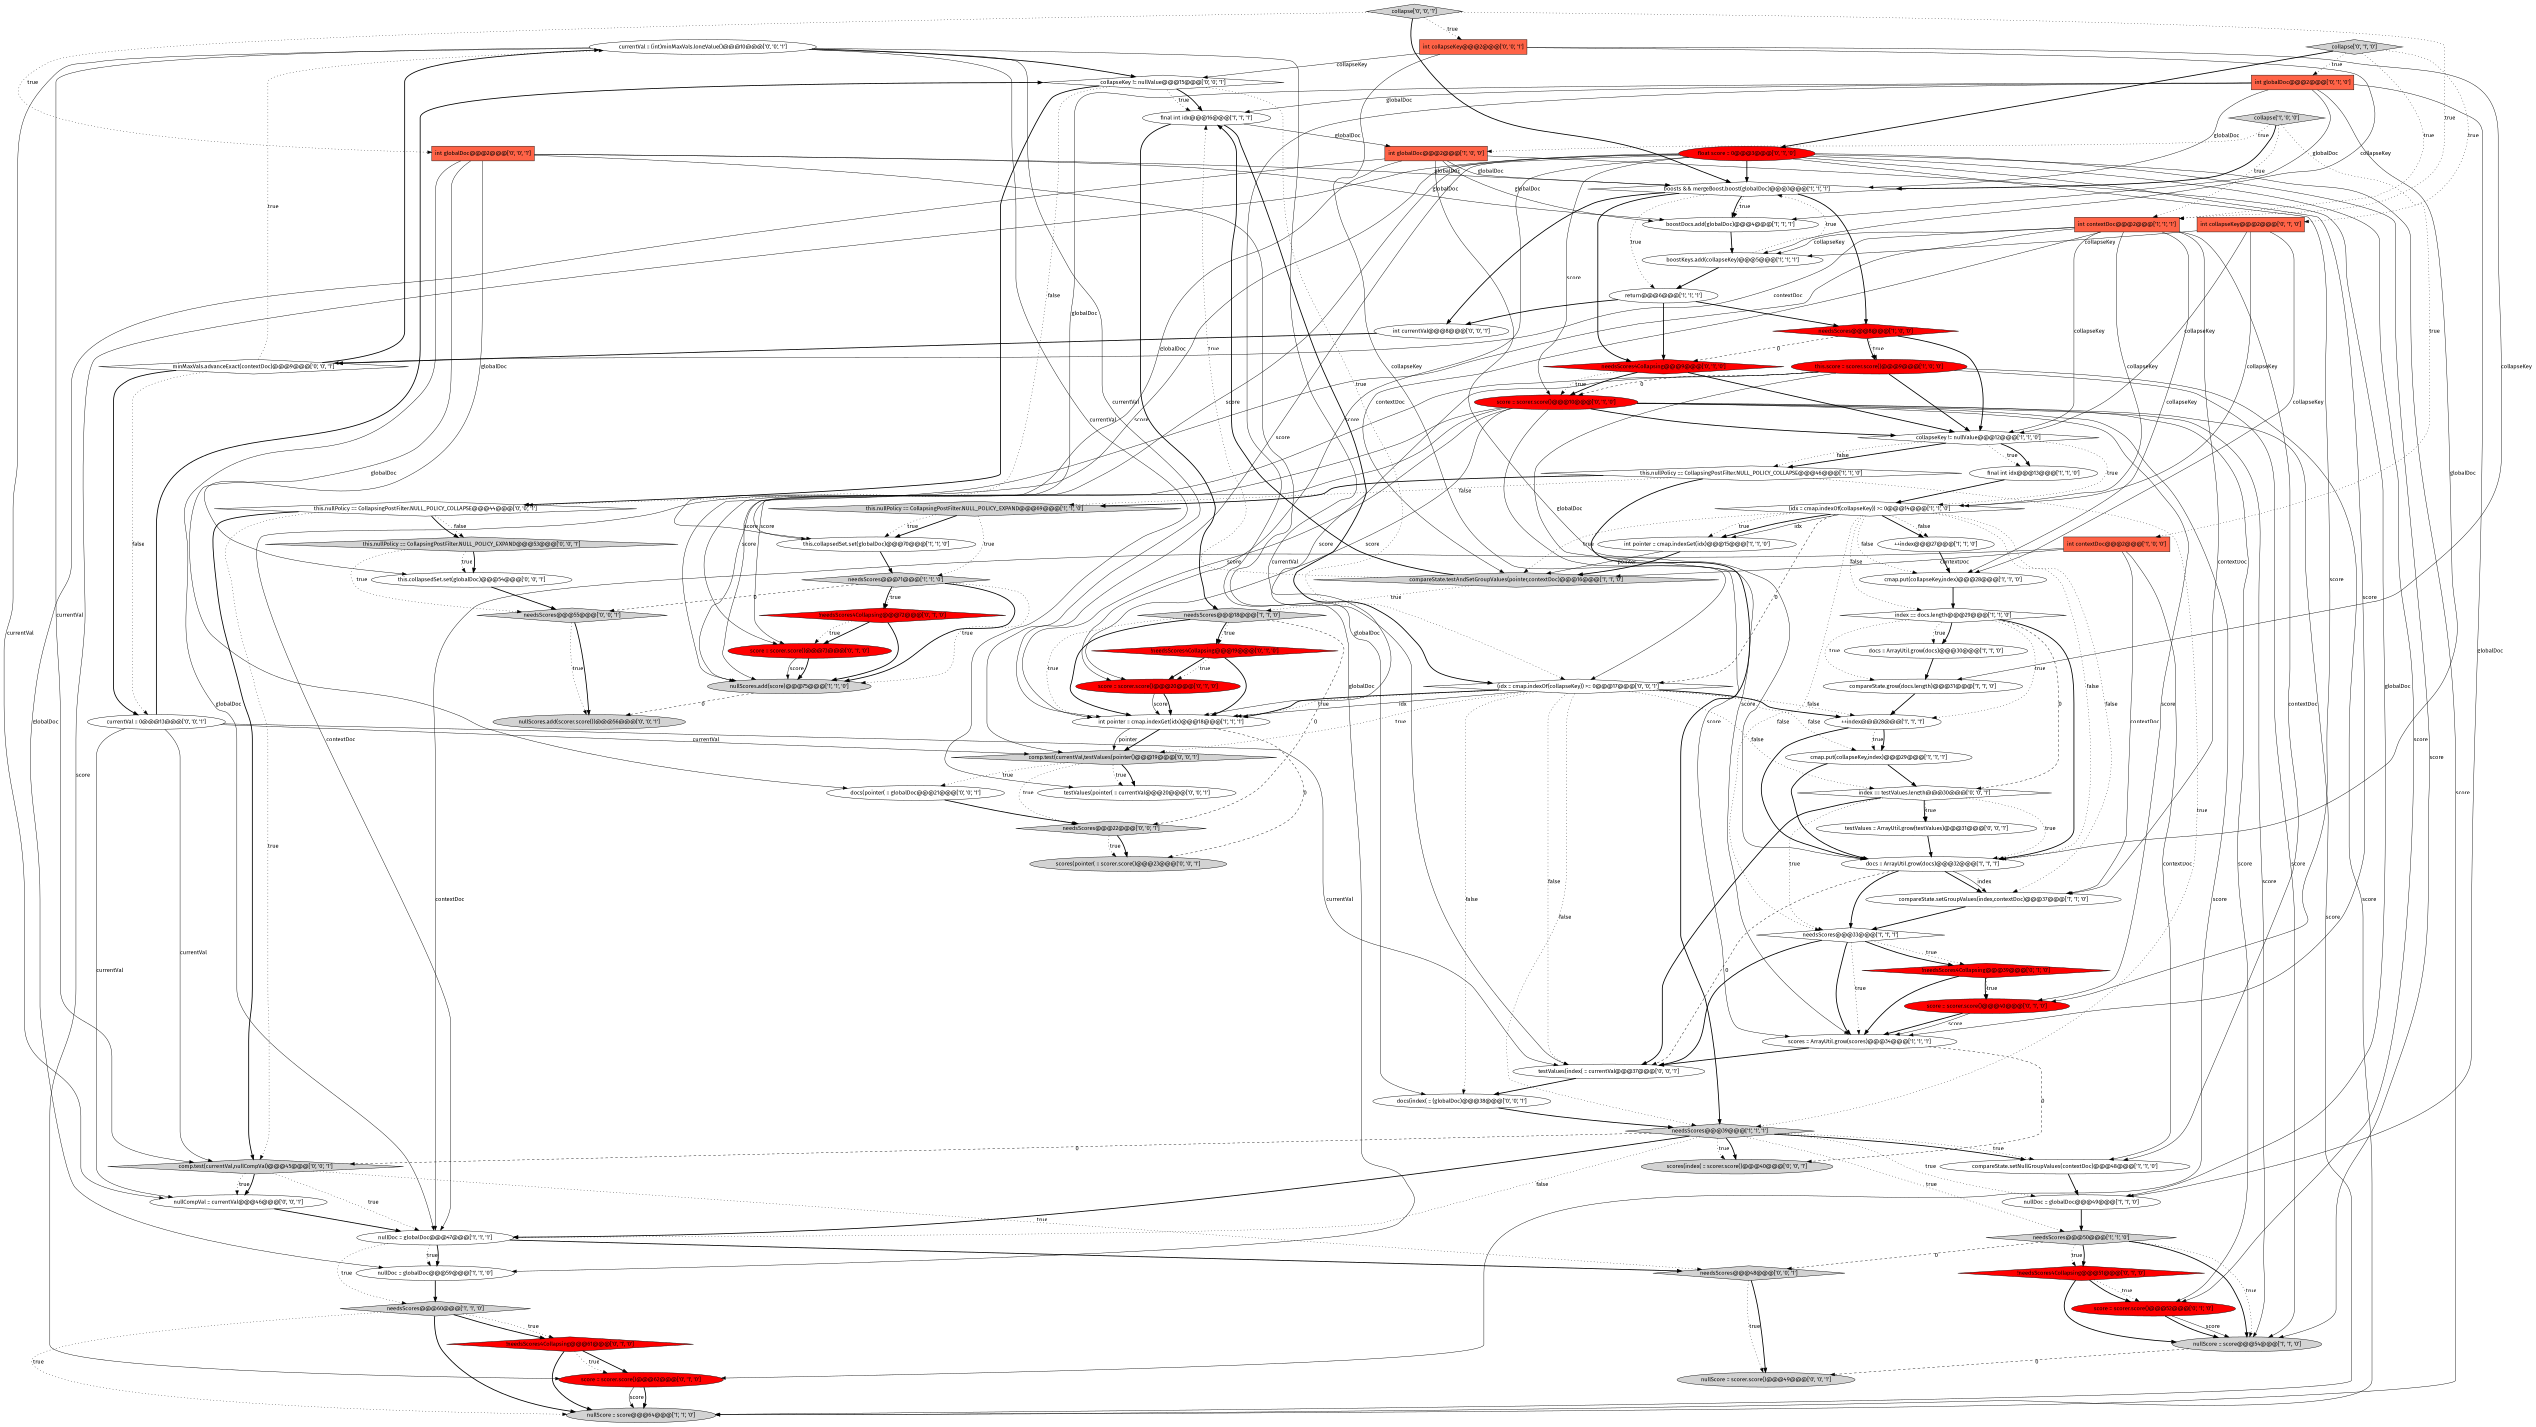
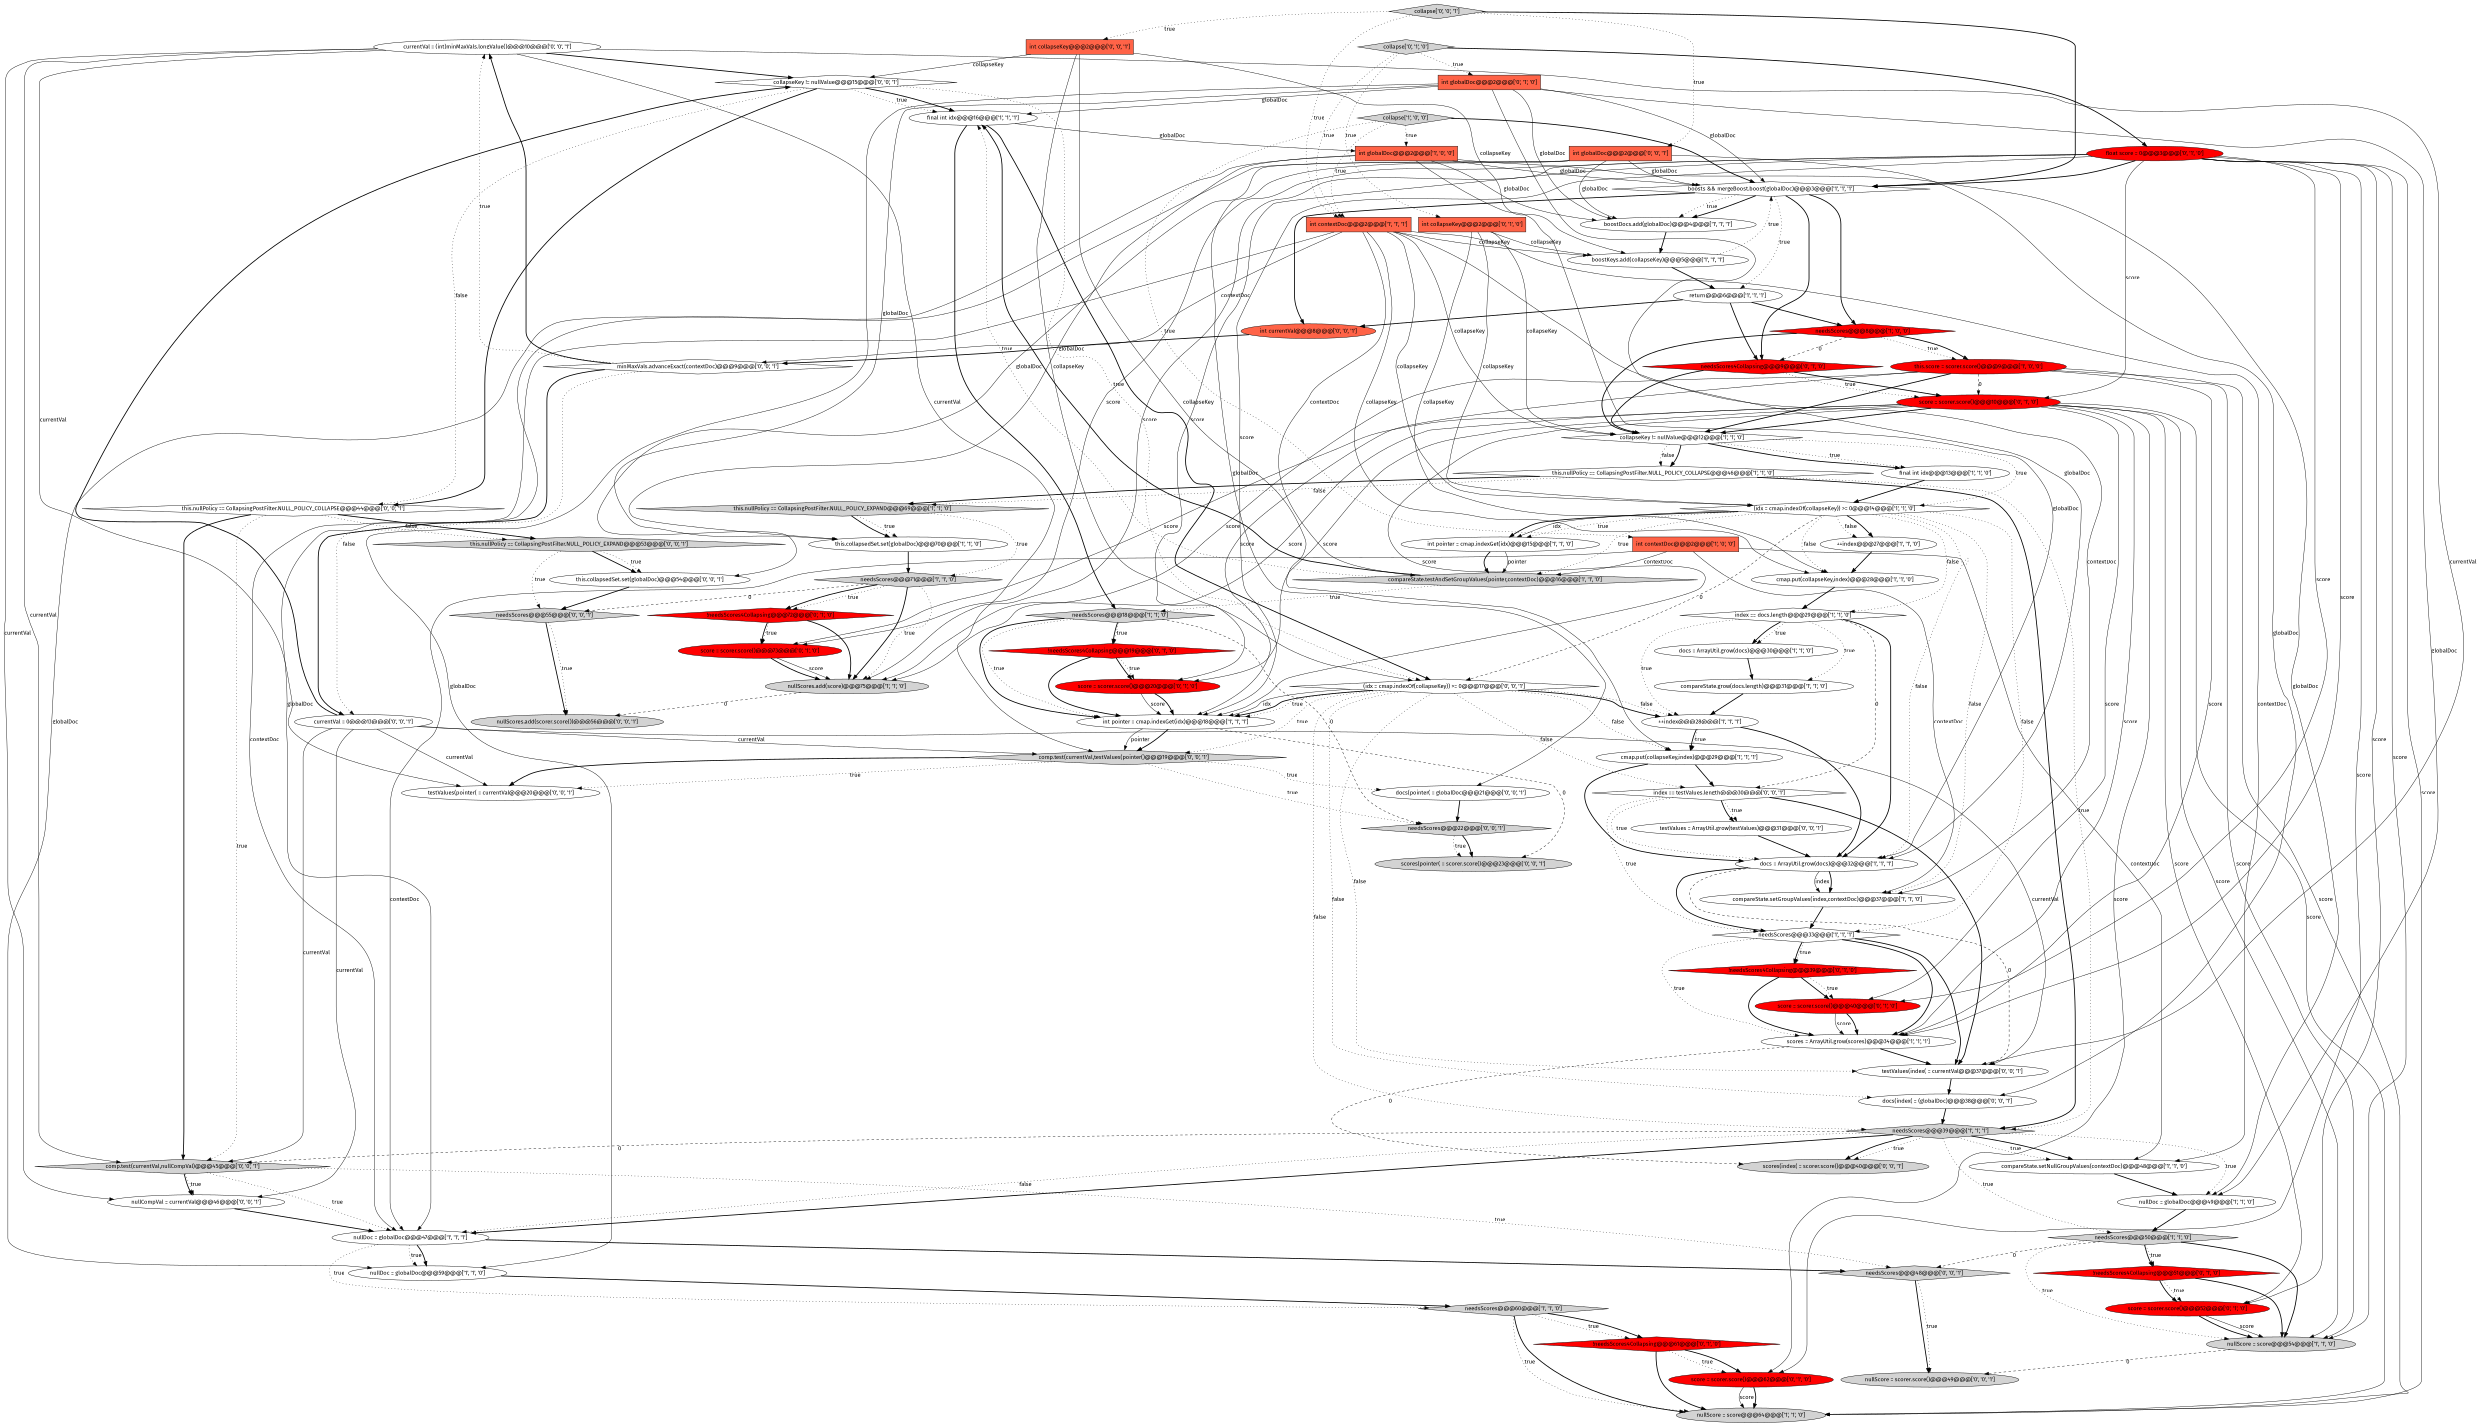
edge "int collapseKey@@@2@@@['0', '0', '1']" -> "compareState.grow(docs.length)@@@31@@@['1', '1', '0']": now "int collapseKey@@@2@@@['0', '0', '1']" -> "cmap.put(collapseKey,index)@@@29@@@['1', '1', '1']"
node "int currentVal@@@8@@@['0', '0', '1']": fillcolor white -> tomato
edge "currentVal = 0@@@13@@@['0', '0', '1']" -> "testValues(pointer( = currentVal@@@20@@@['0', '0', '1']": added, label "currentVal"
